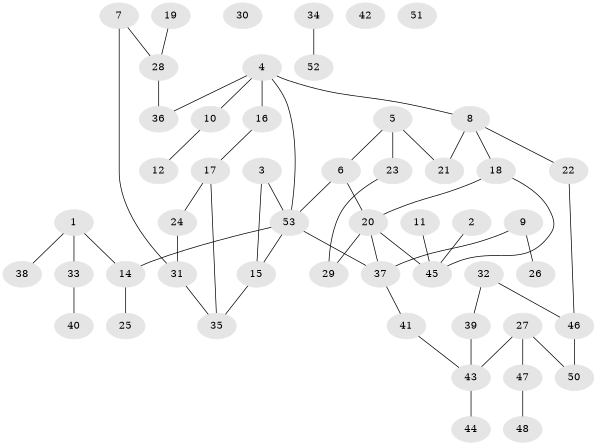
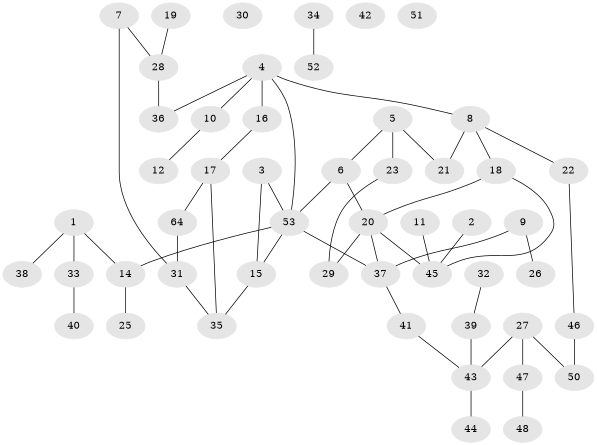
node "24": label "24" -> "64"
edge "32" -- "46": removed
